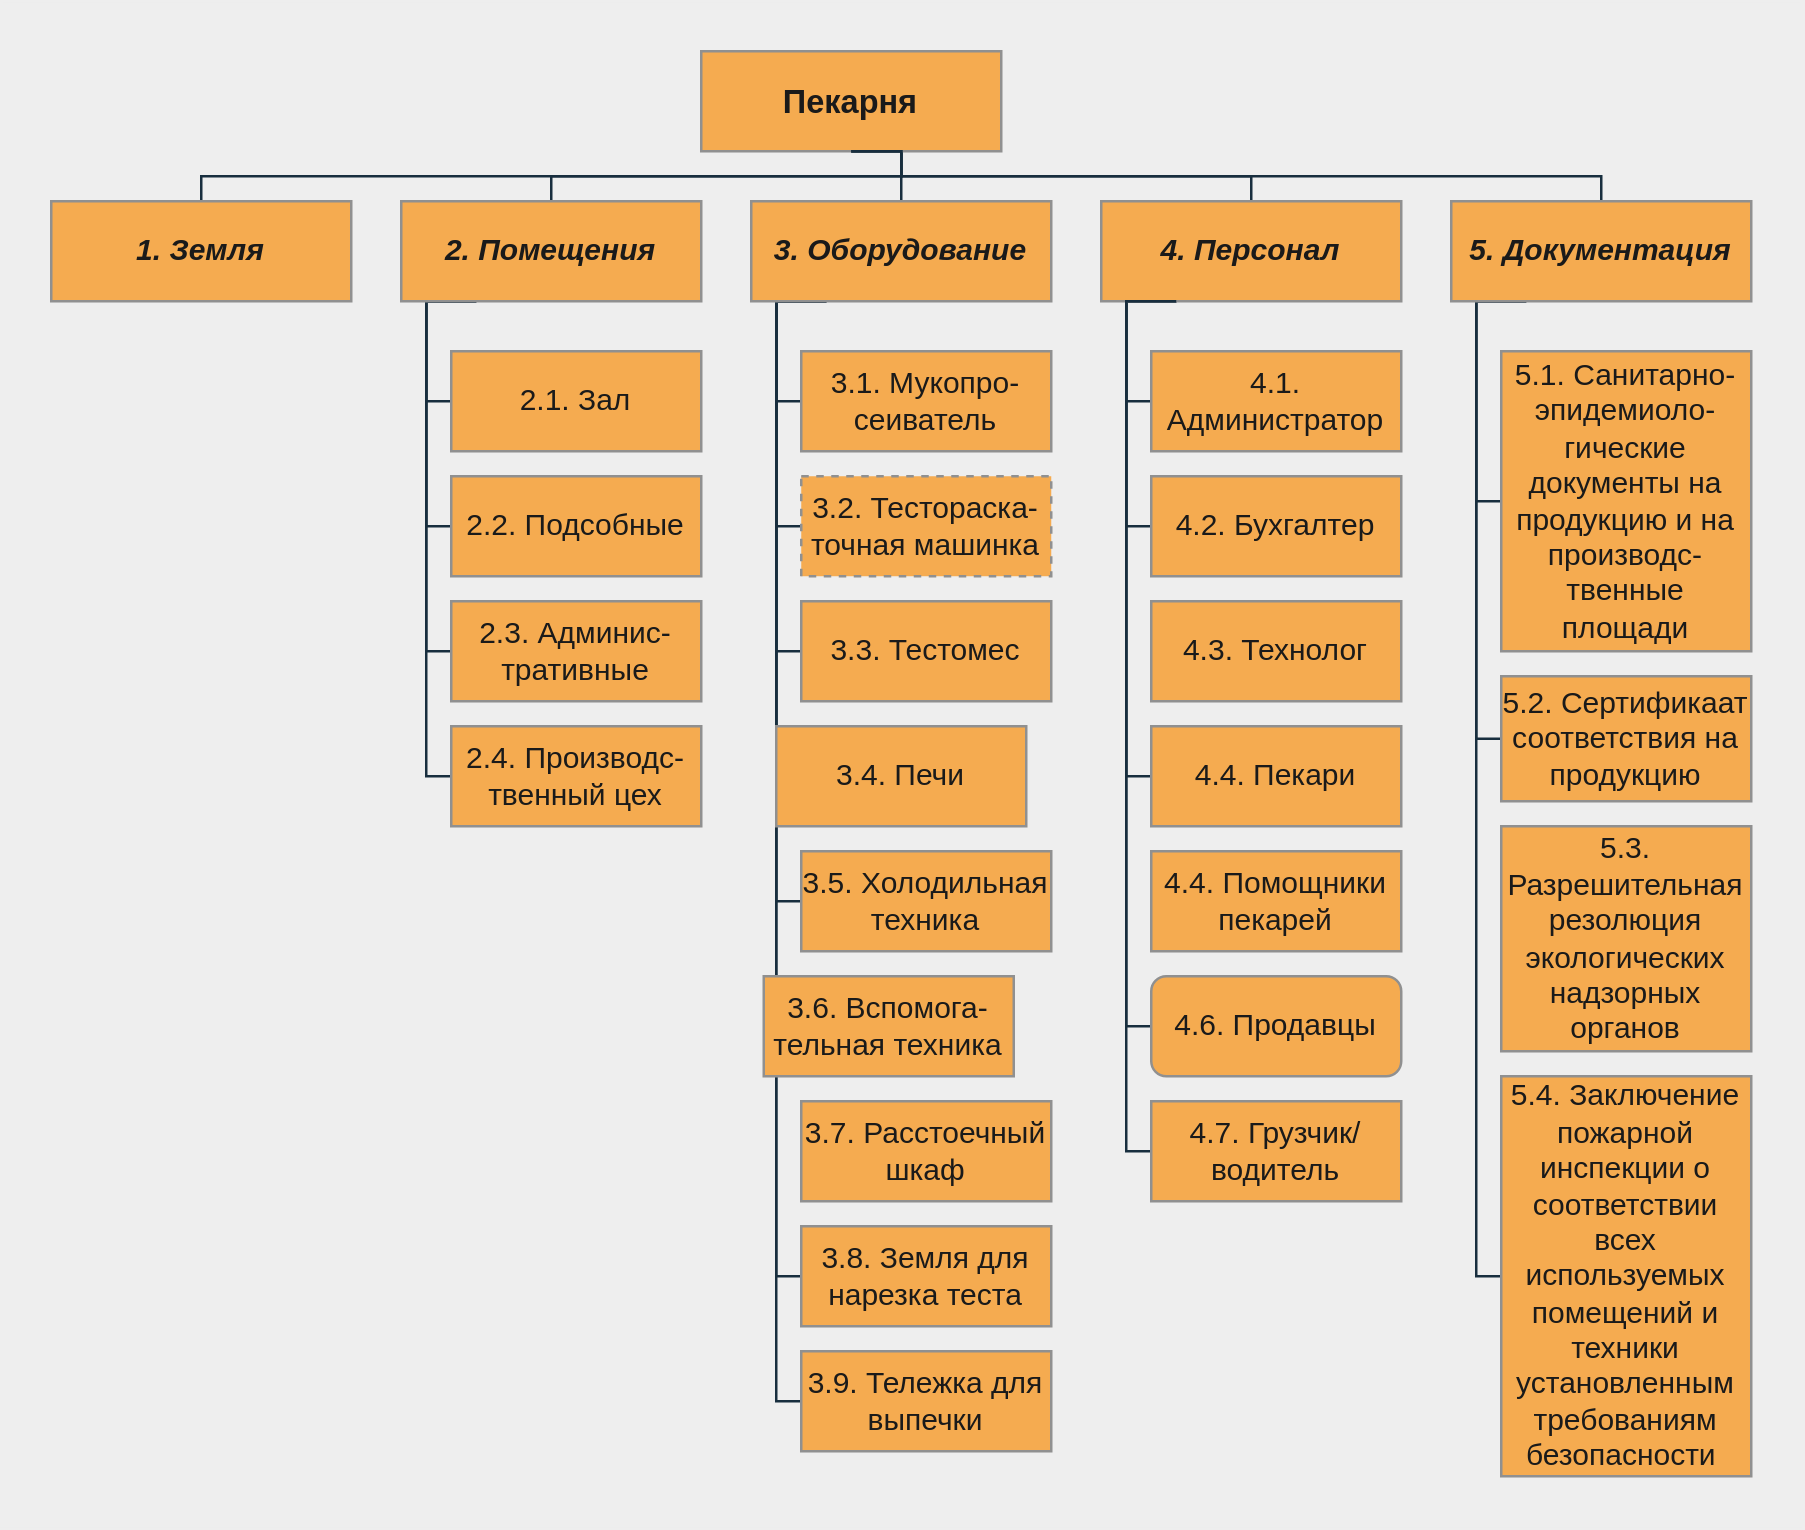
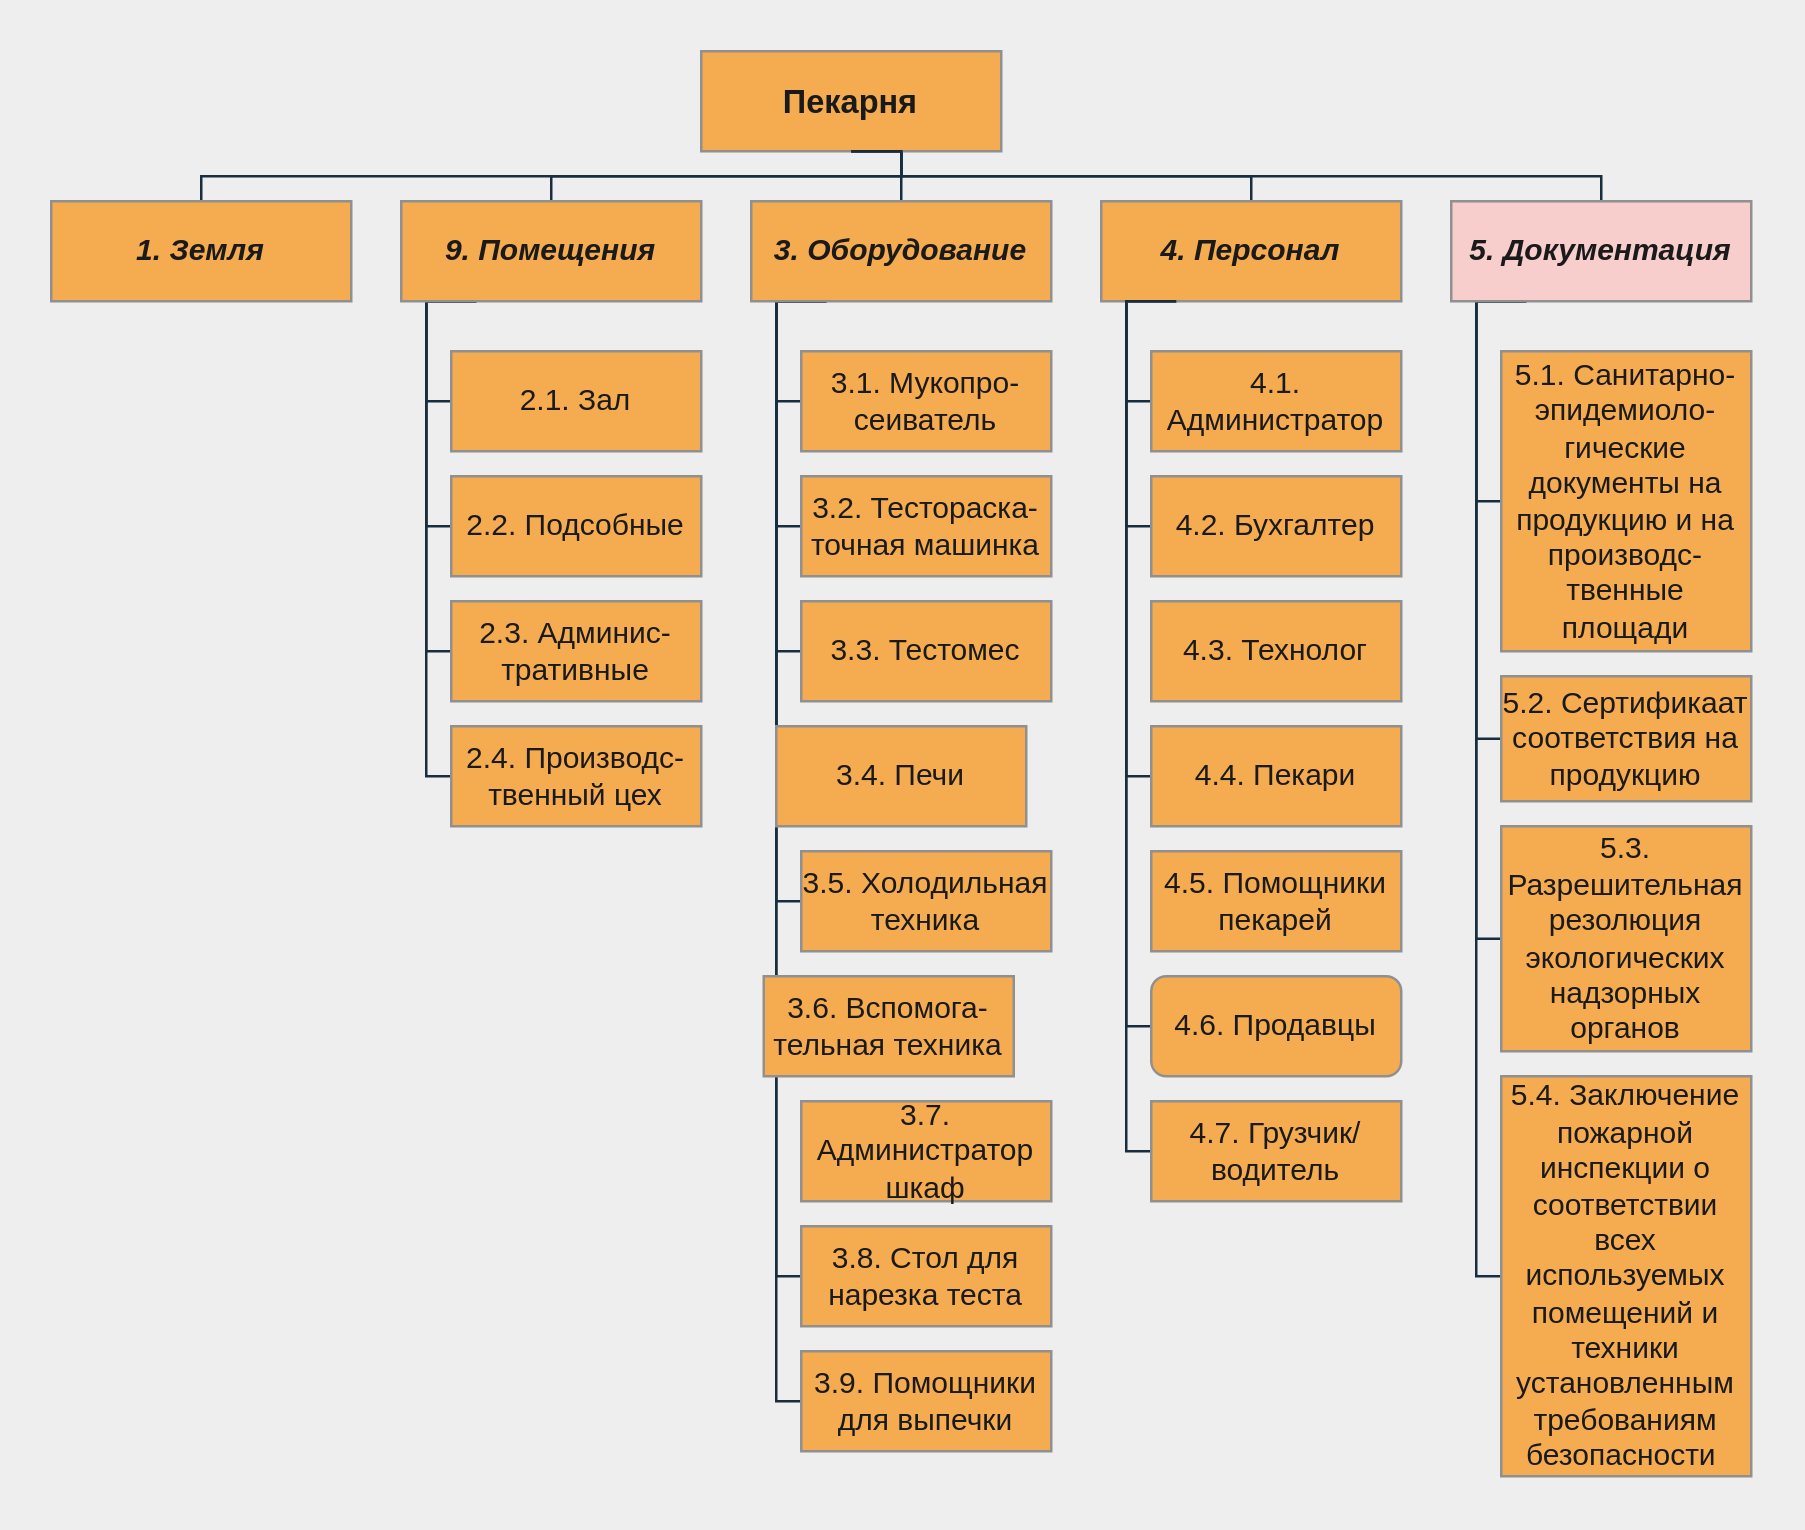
node "2. Помещения": label "2. Помещения" -> "9. Помещения"
node "5. Документация": fillcolor #f5ab50 -> #f8cecc
node "3.2. Тестораска-точная машинка": style dashed -> solid
node "4.4. Помощники пекарей": label "4.4. Помощники пекарей" -> "4.5. Помощники пекарей"
edge "5. Документация" -- "5.3. Разрешительная резолюция экологических надзорных органов": added
node "3.7. Расстоечный шкаф": label "3.7. Расстоечный шкаф" -> "3.7. Администратор шкаф"
node "3.8. Земля для нарезка теста": label "3.8. Земля для нарезка теста" -> "3.8. Стол для нарезка теста"
node "3.9. Тележка для выпечки": label "3.9. Тележка для выпечки" -> "3.9. Помощники для выпечки"
